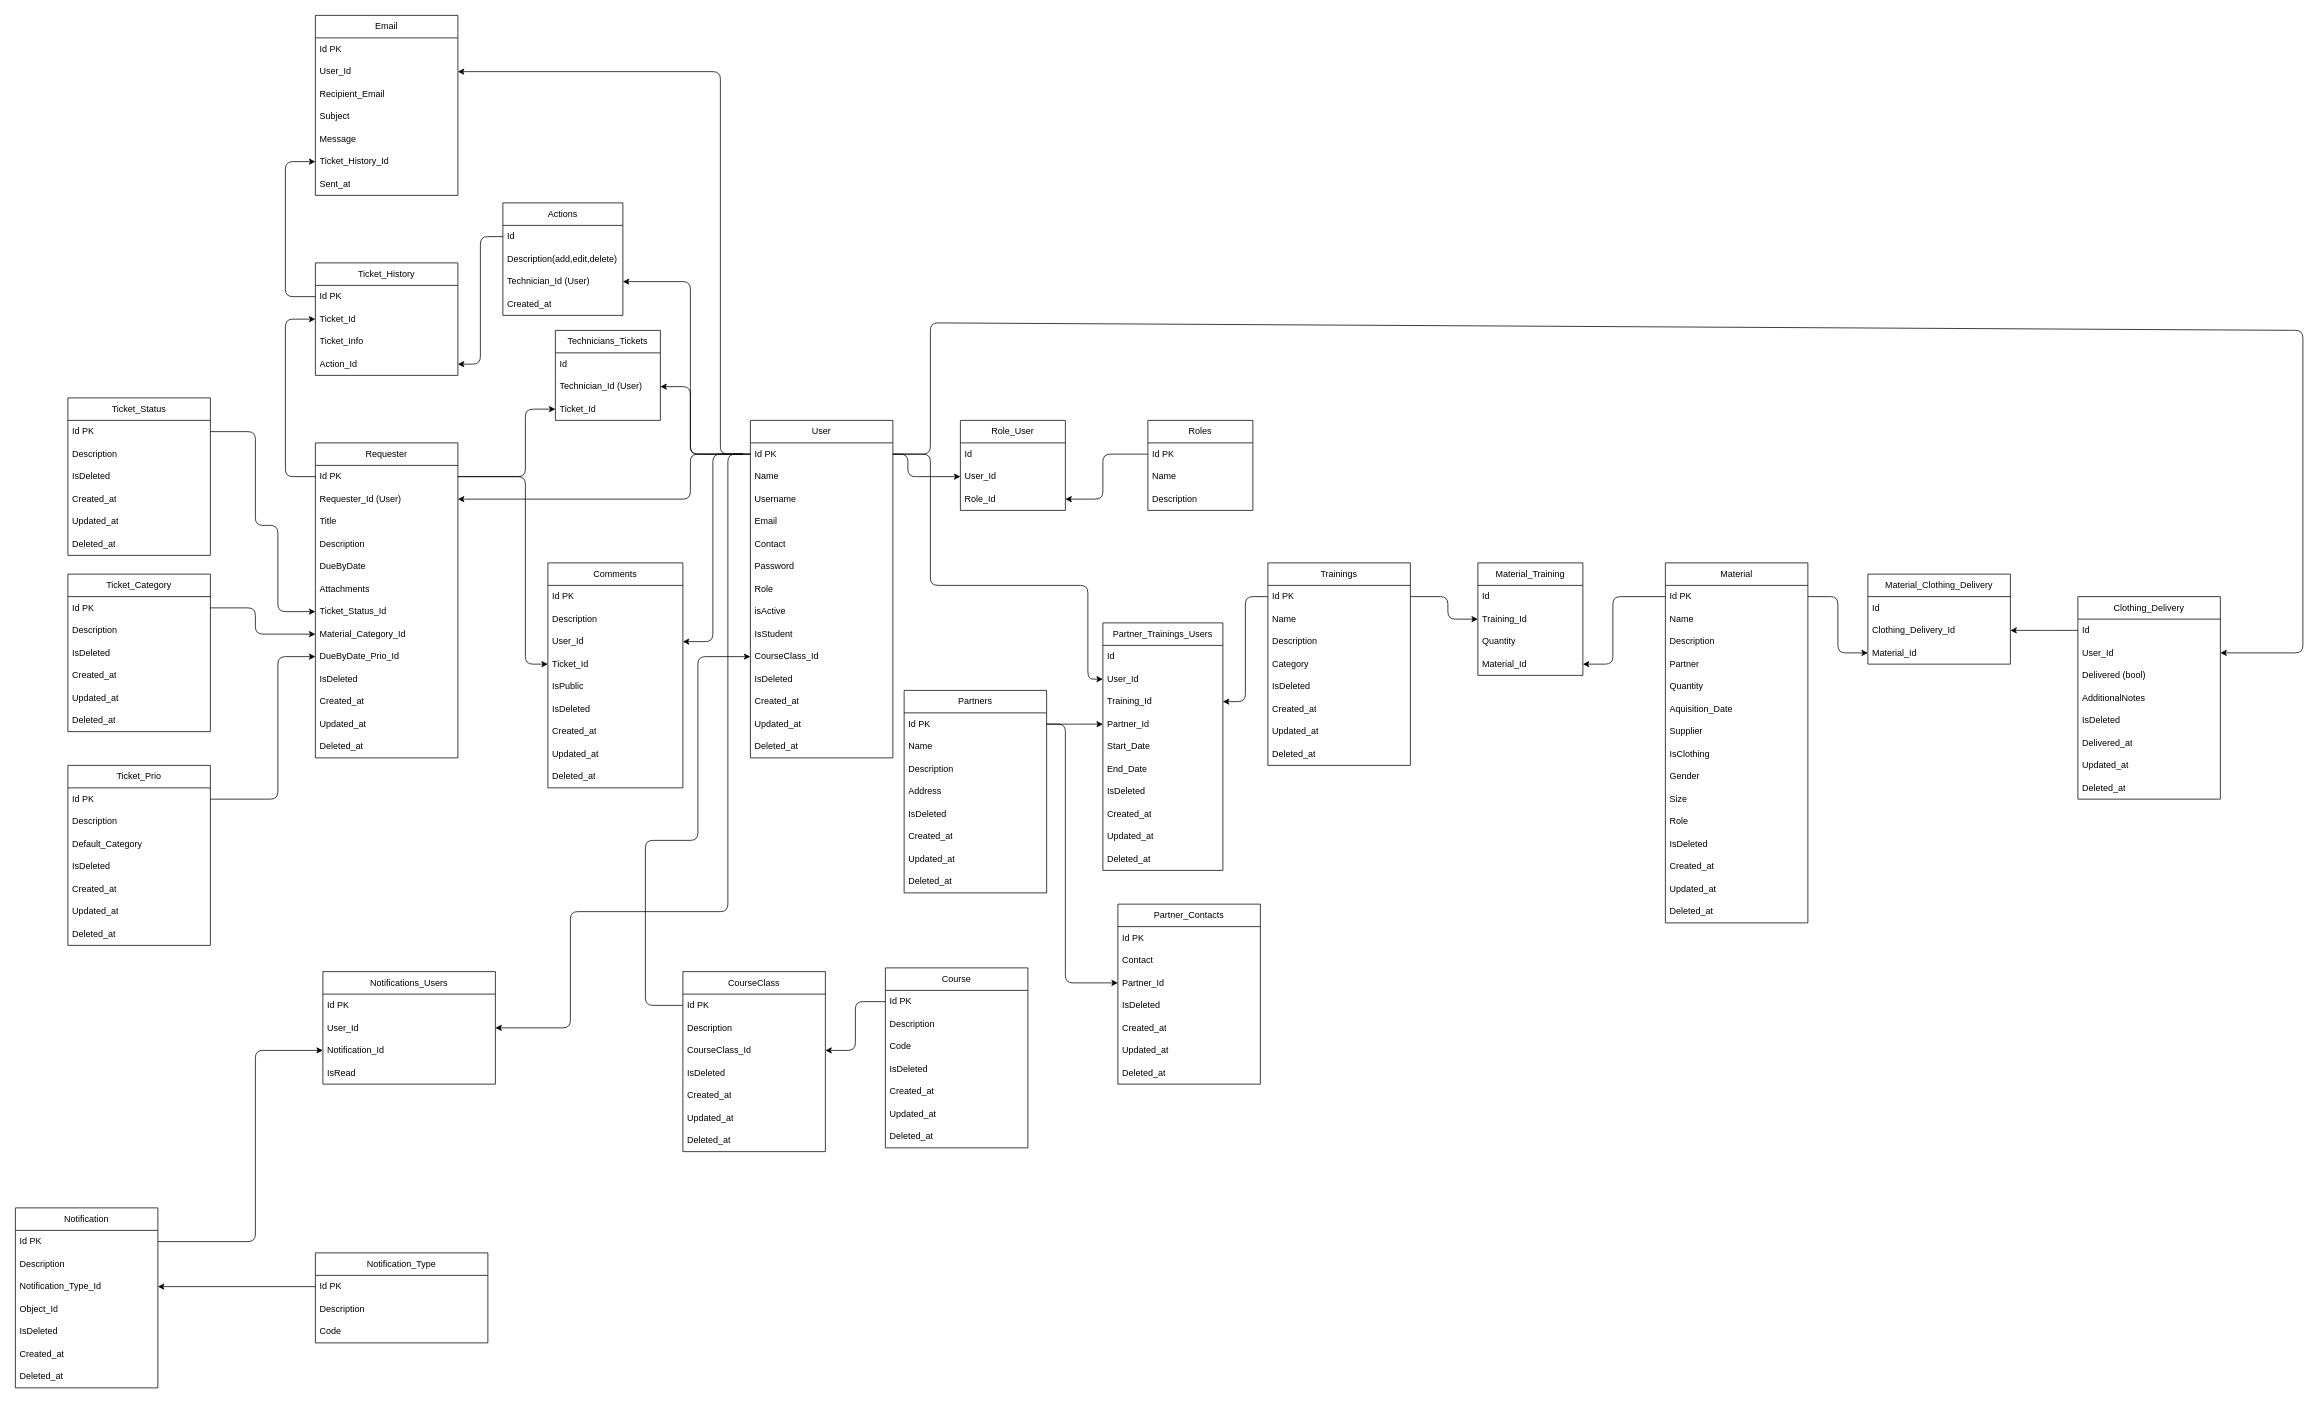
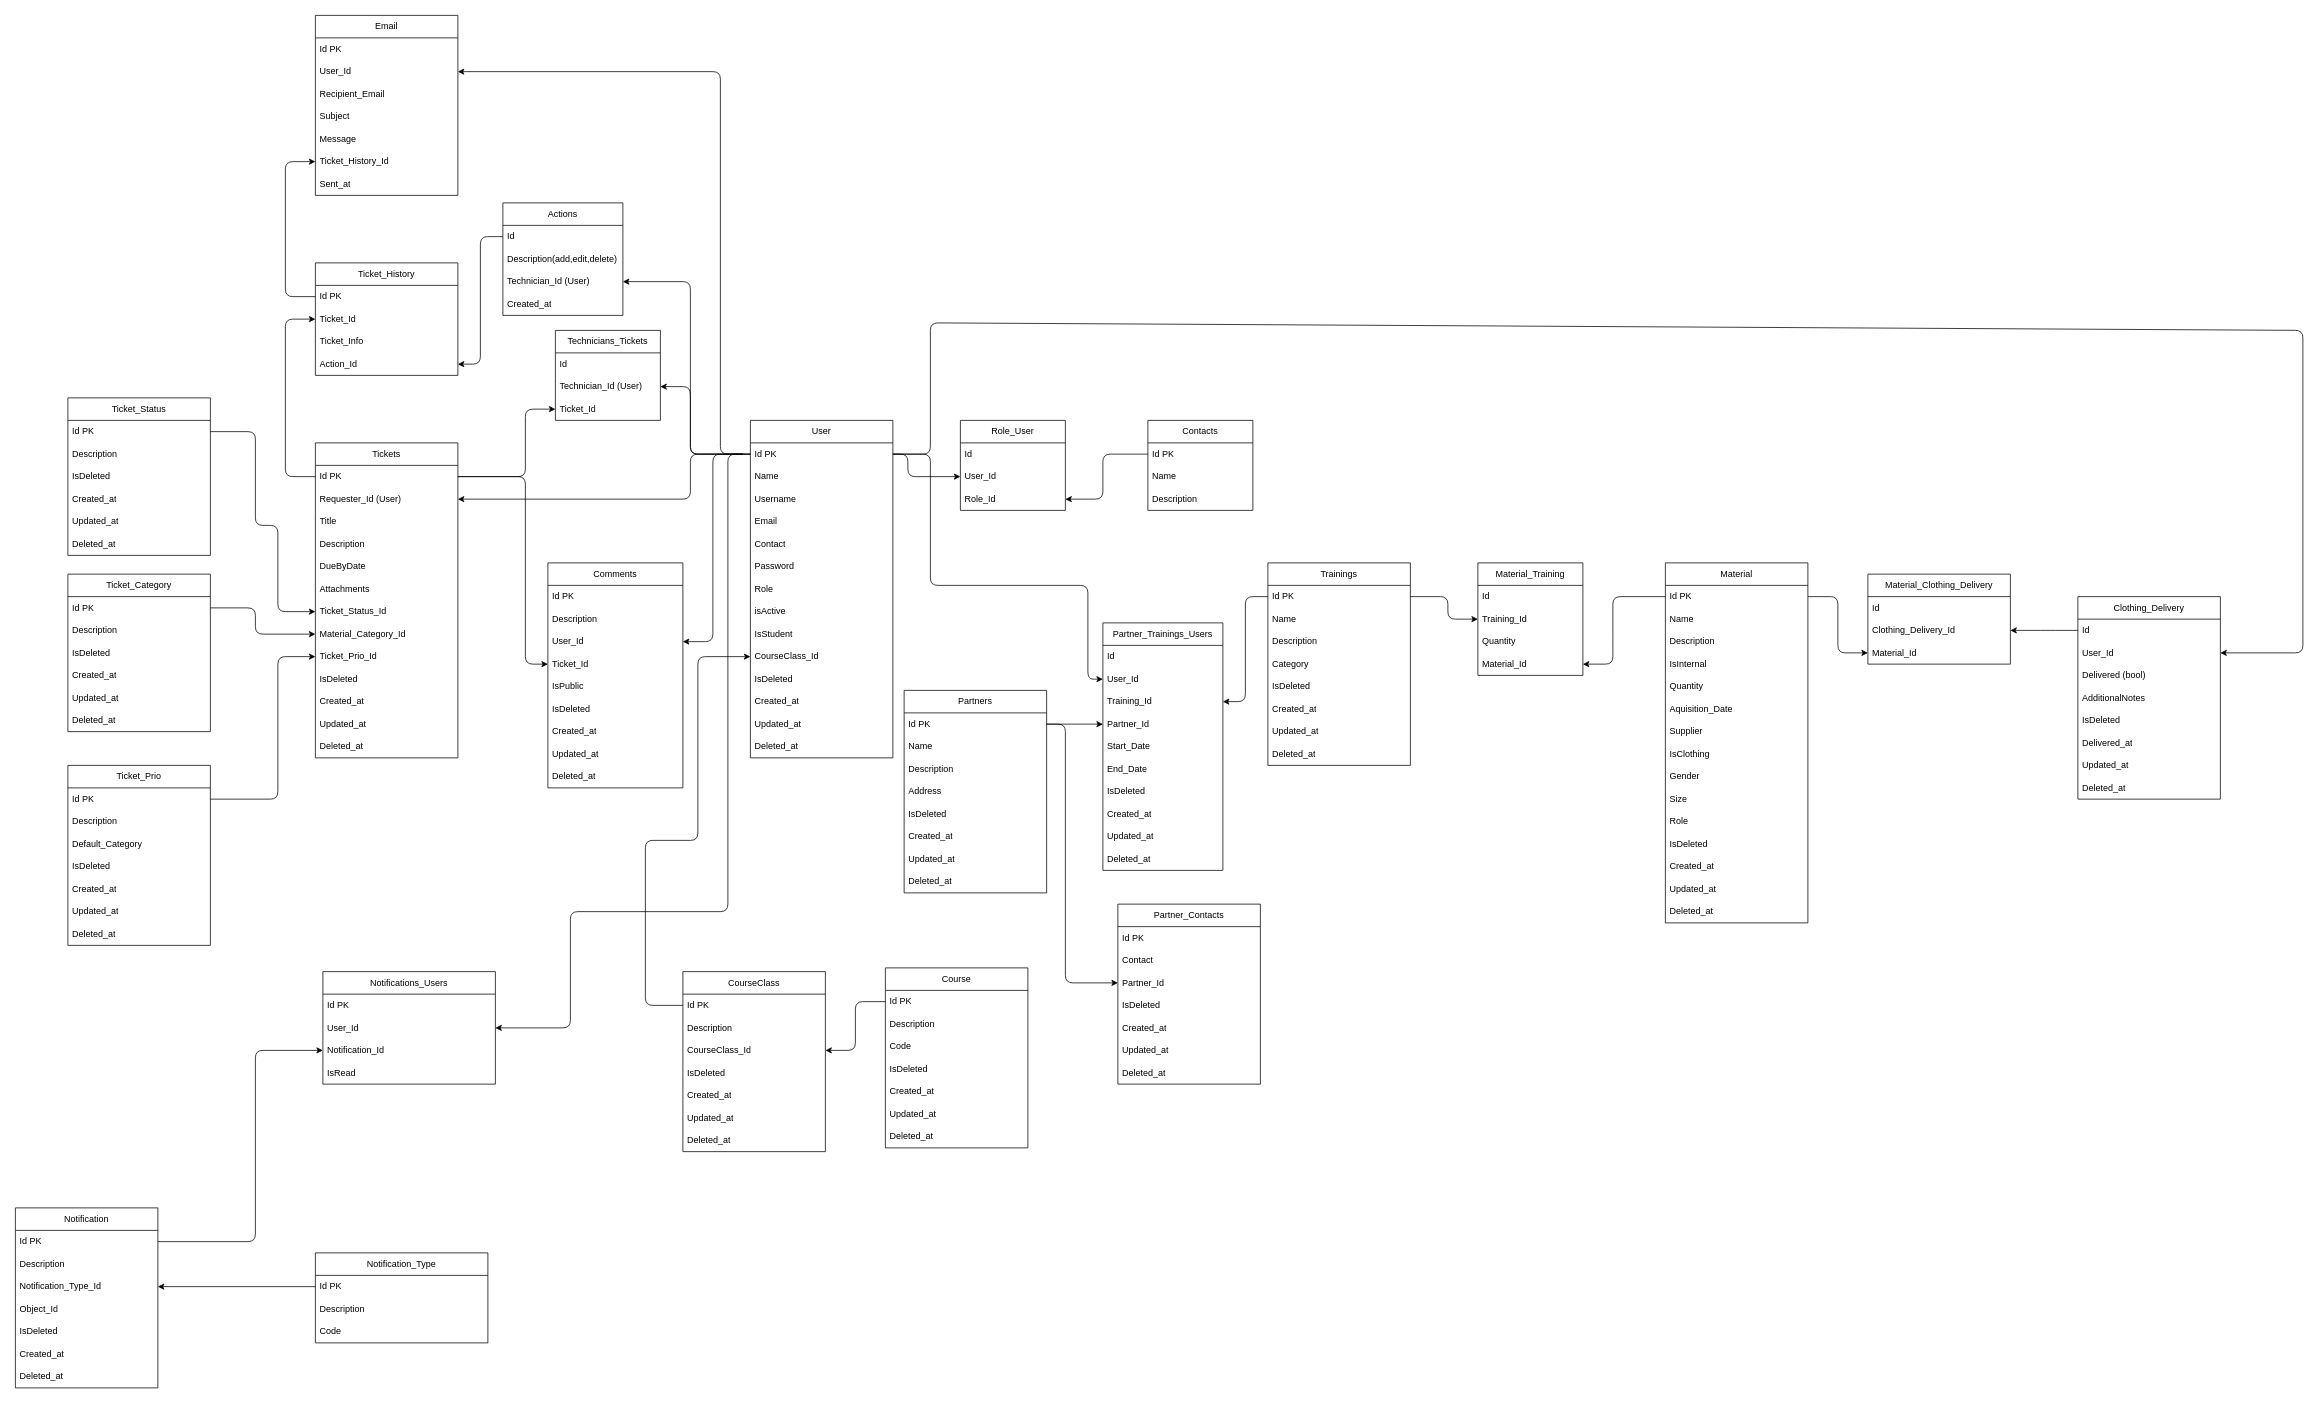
node "Roles": label "Roles" -> "Contacts"
node "Requester": label "Requester" -> "Tickets"
node "DueByDate_Prio_Id": label "DueByDate_Prio_Id" -> "Ticket_Prio_Id"
node "Partner": label "Partner" -> "IsInternal"
